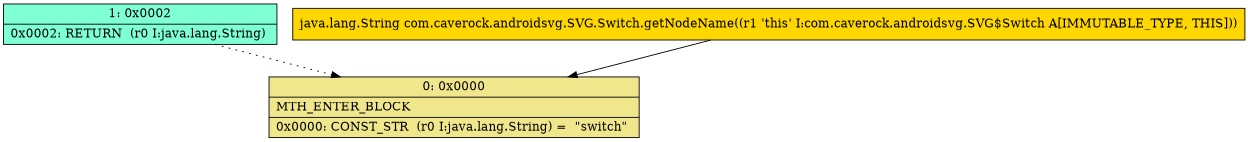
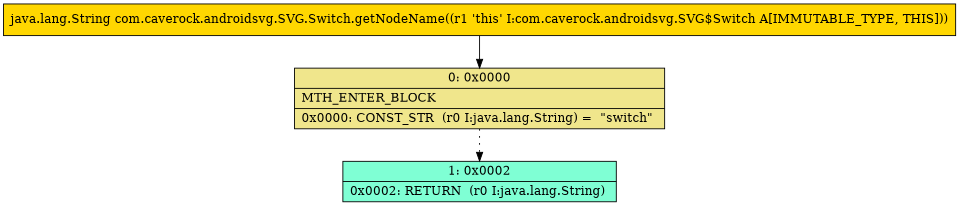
edge "1: 0x0002" -> "0: 0x0000": reversed
